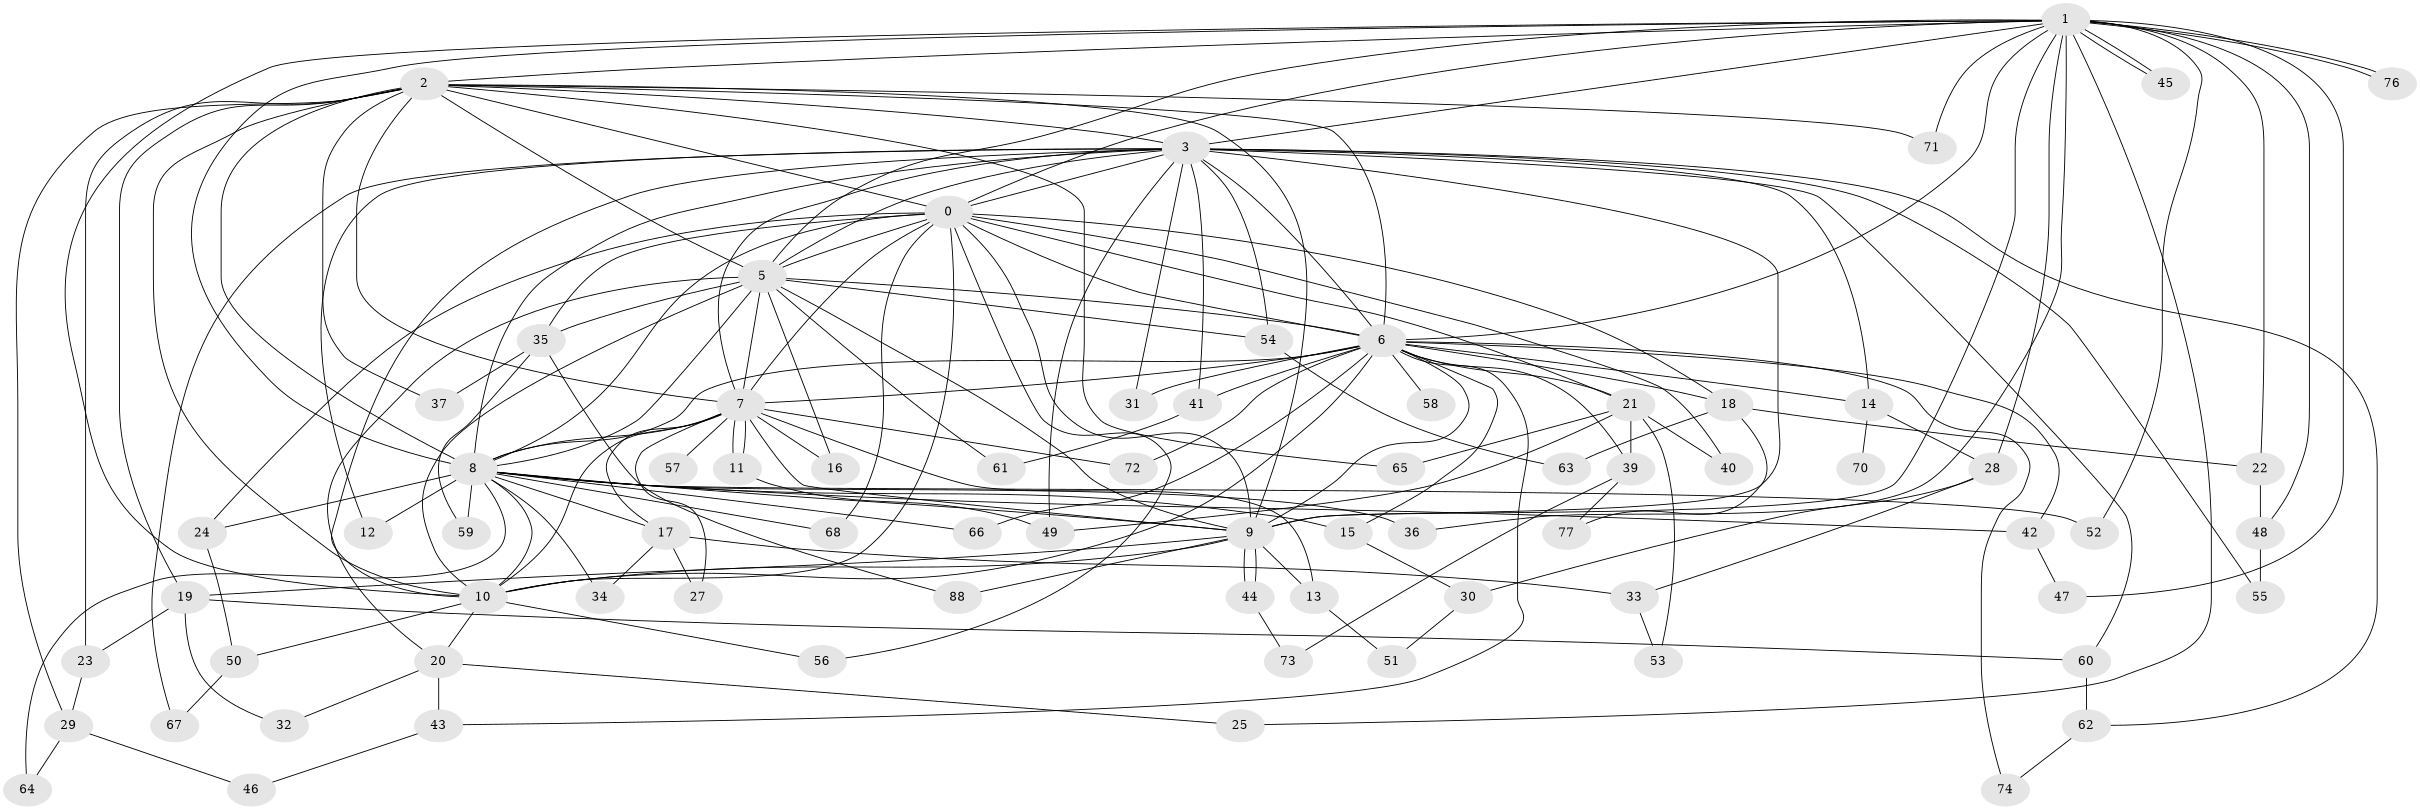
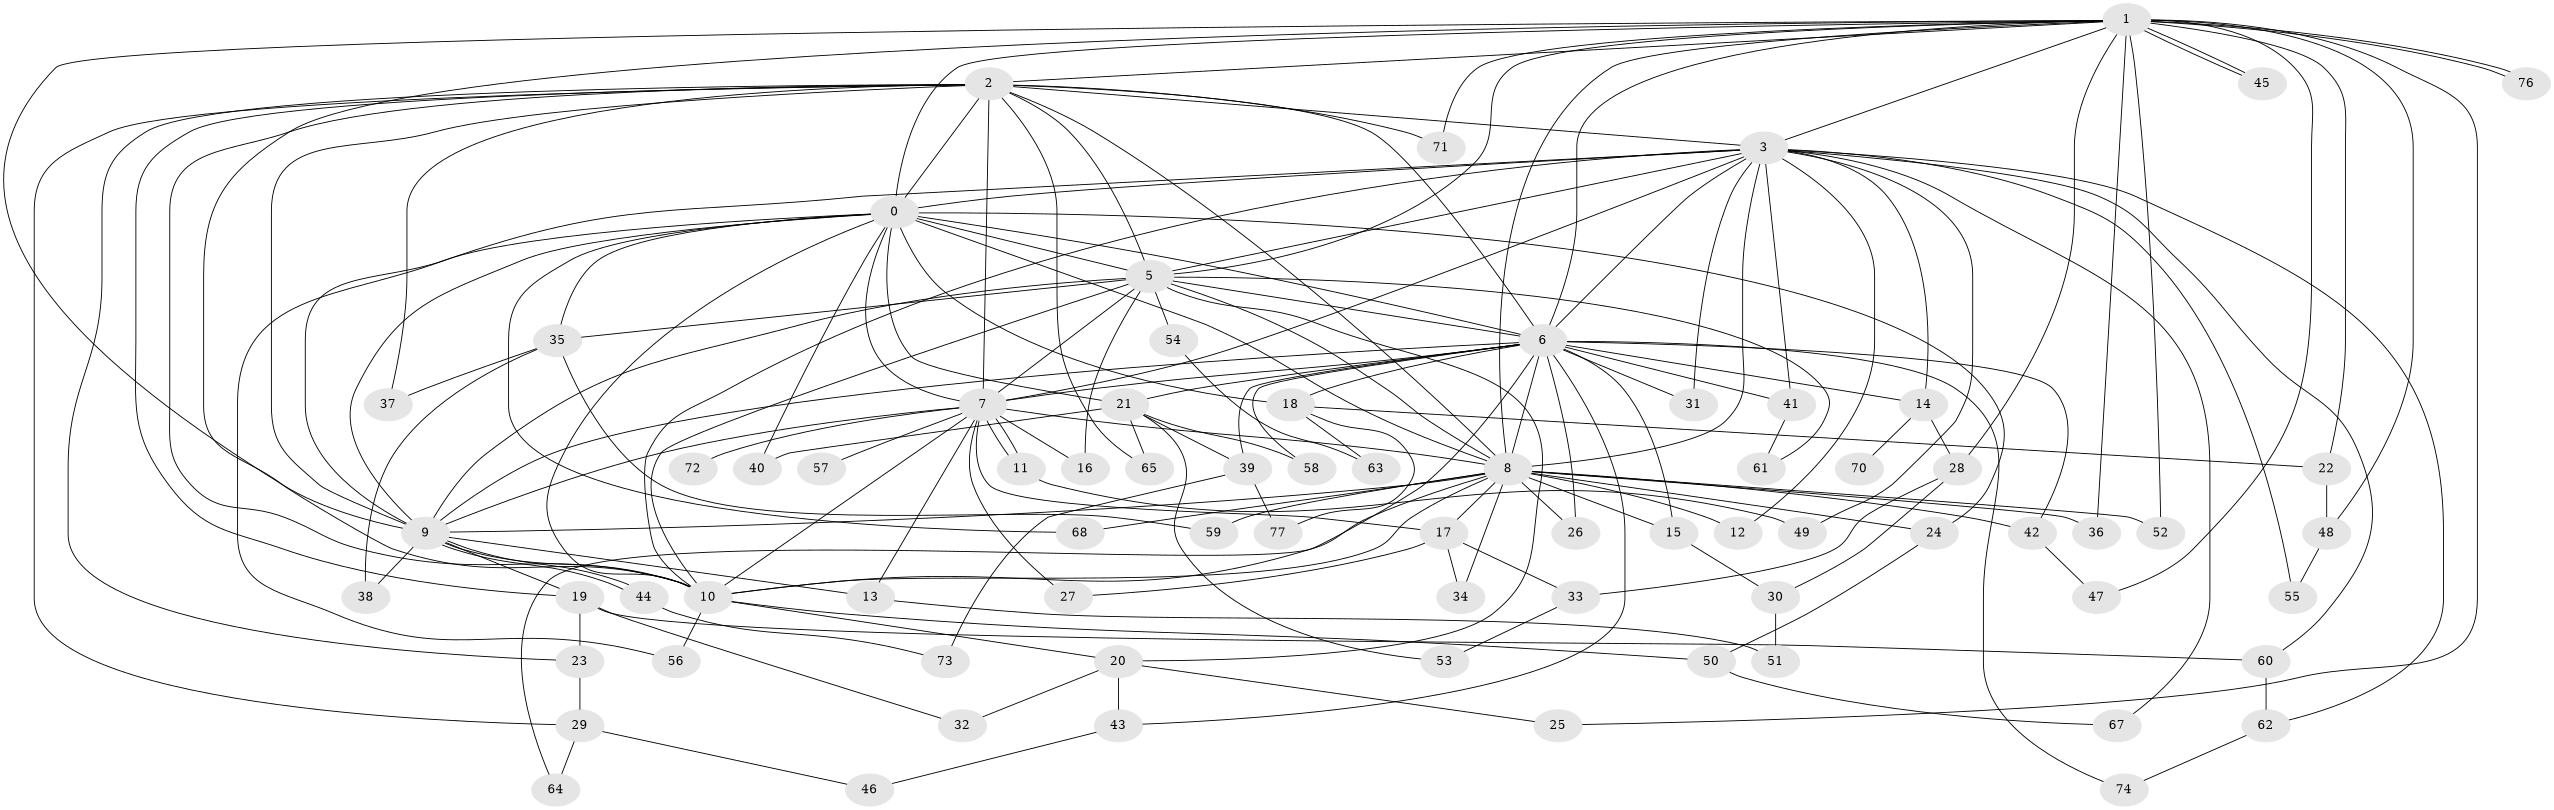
edge "3" -- "54": removed
edge "6" -- "72": removed
edge "21" -- "49": now "21" -- "58"
node "66": label "66" -> "26"
node "88": label "88" -> "38"
